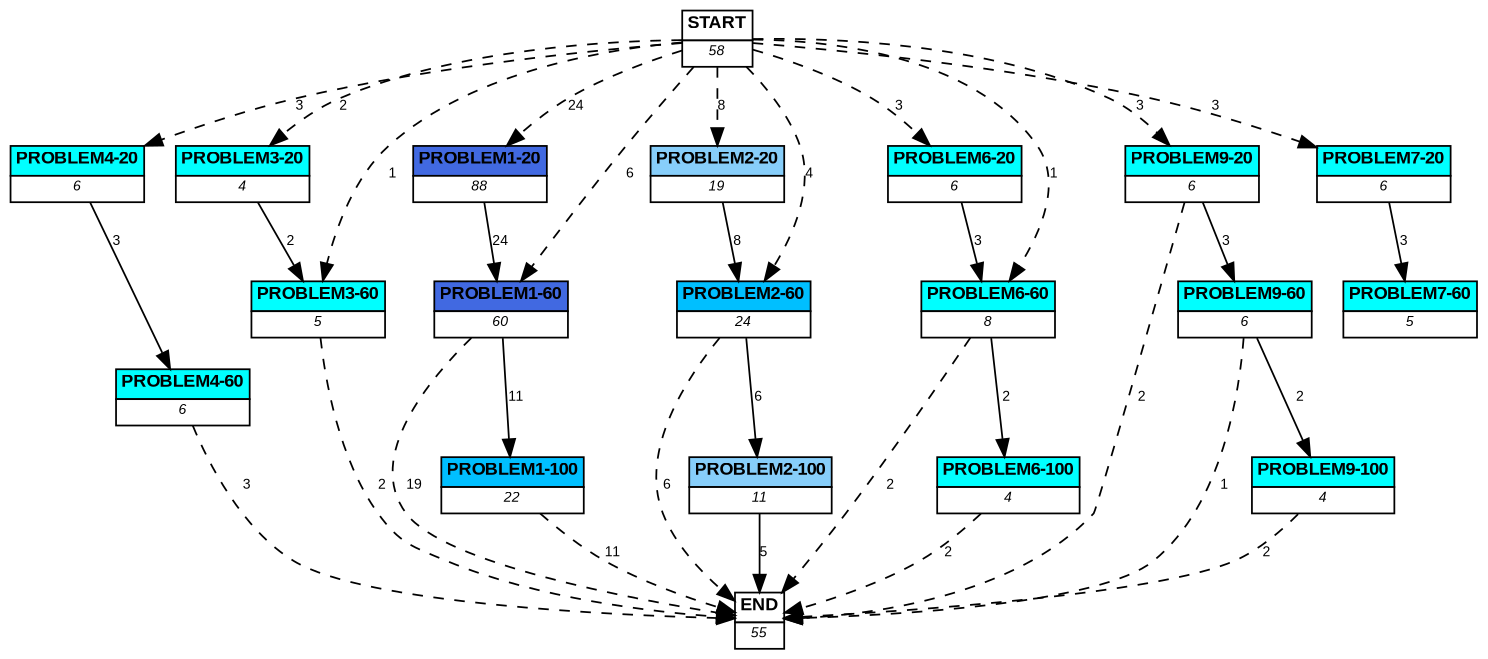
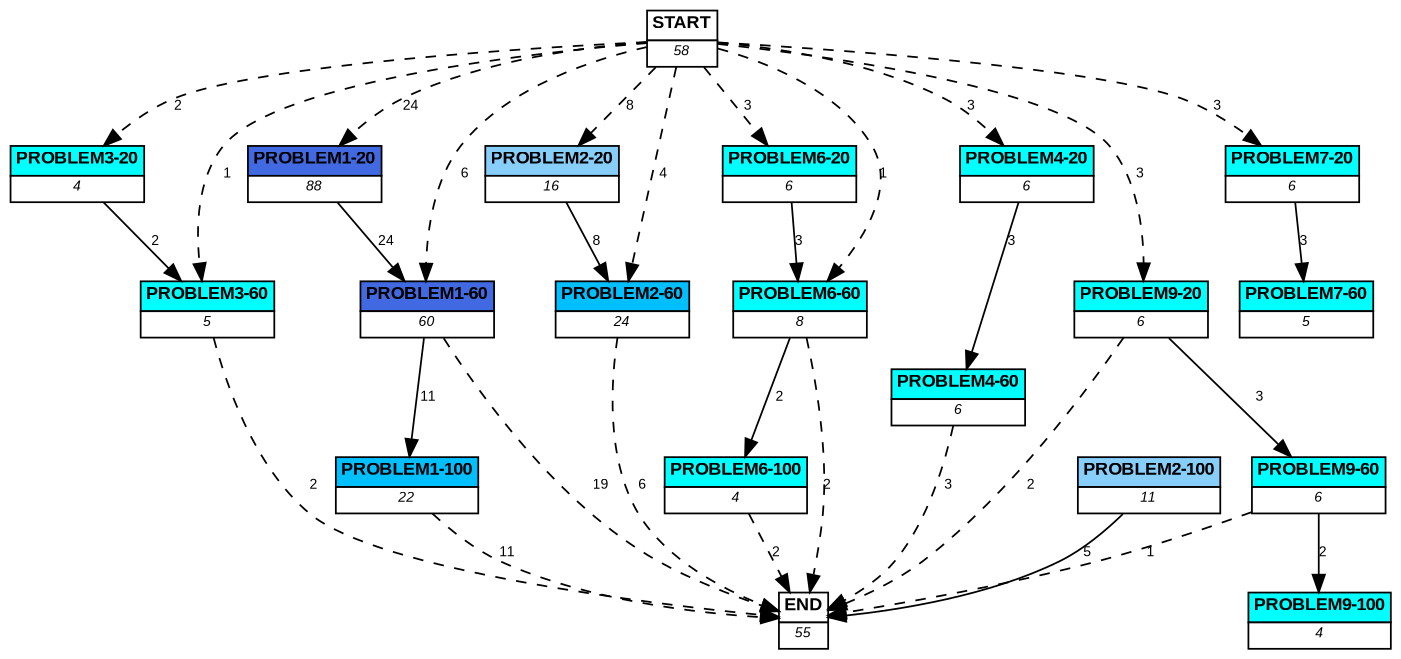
node "PROBLEM2-20": text "19" -> "16"
edge "PROBLEM2-60" -> "PROBLEM2-100": removed, label "6"
edge "PROBLEM9-100" -> "END": removed, label "2"
